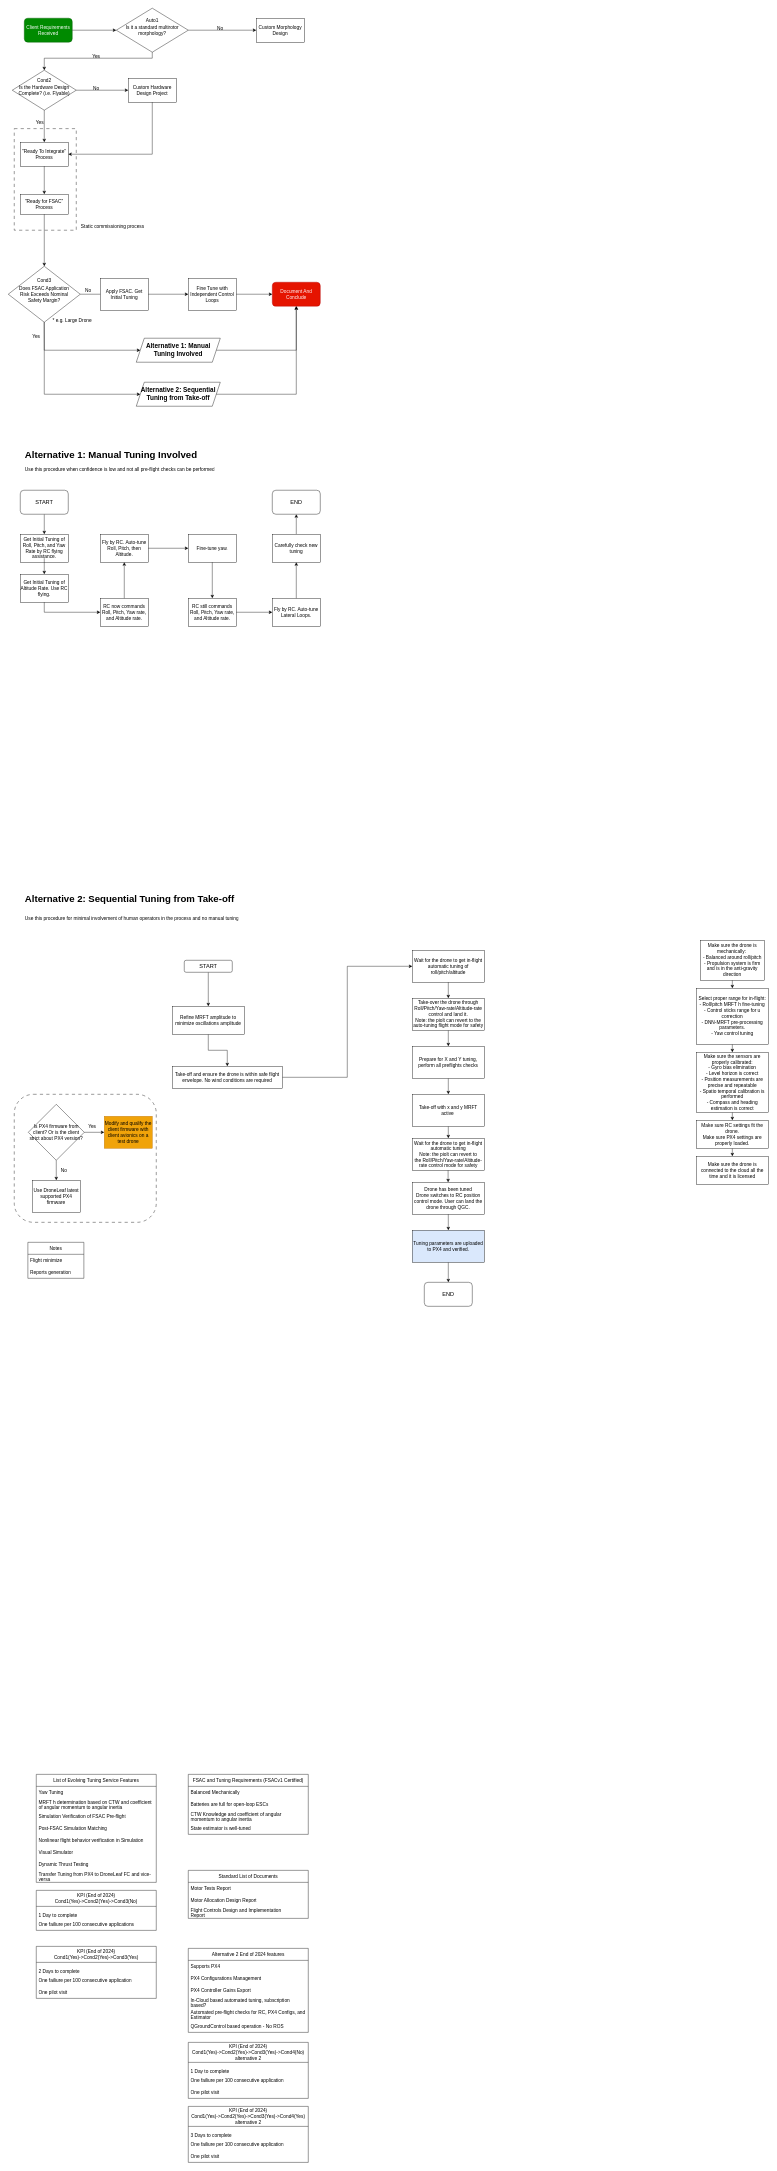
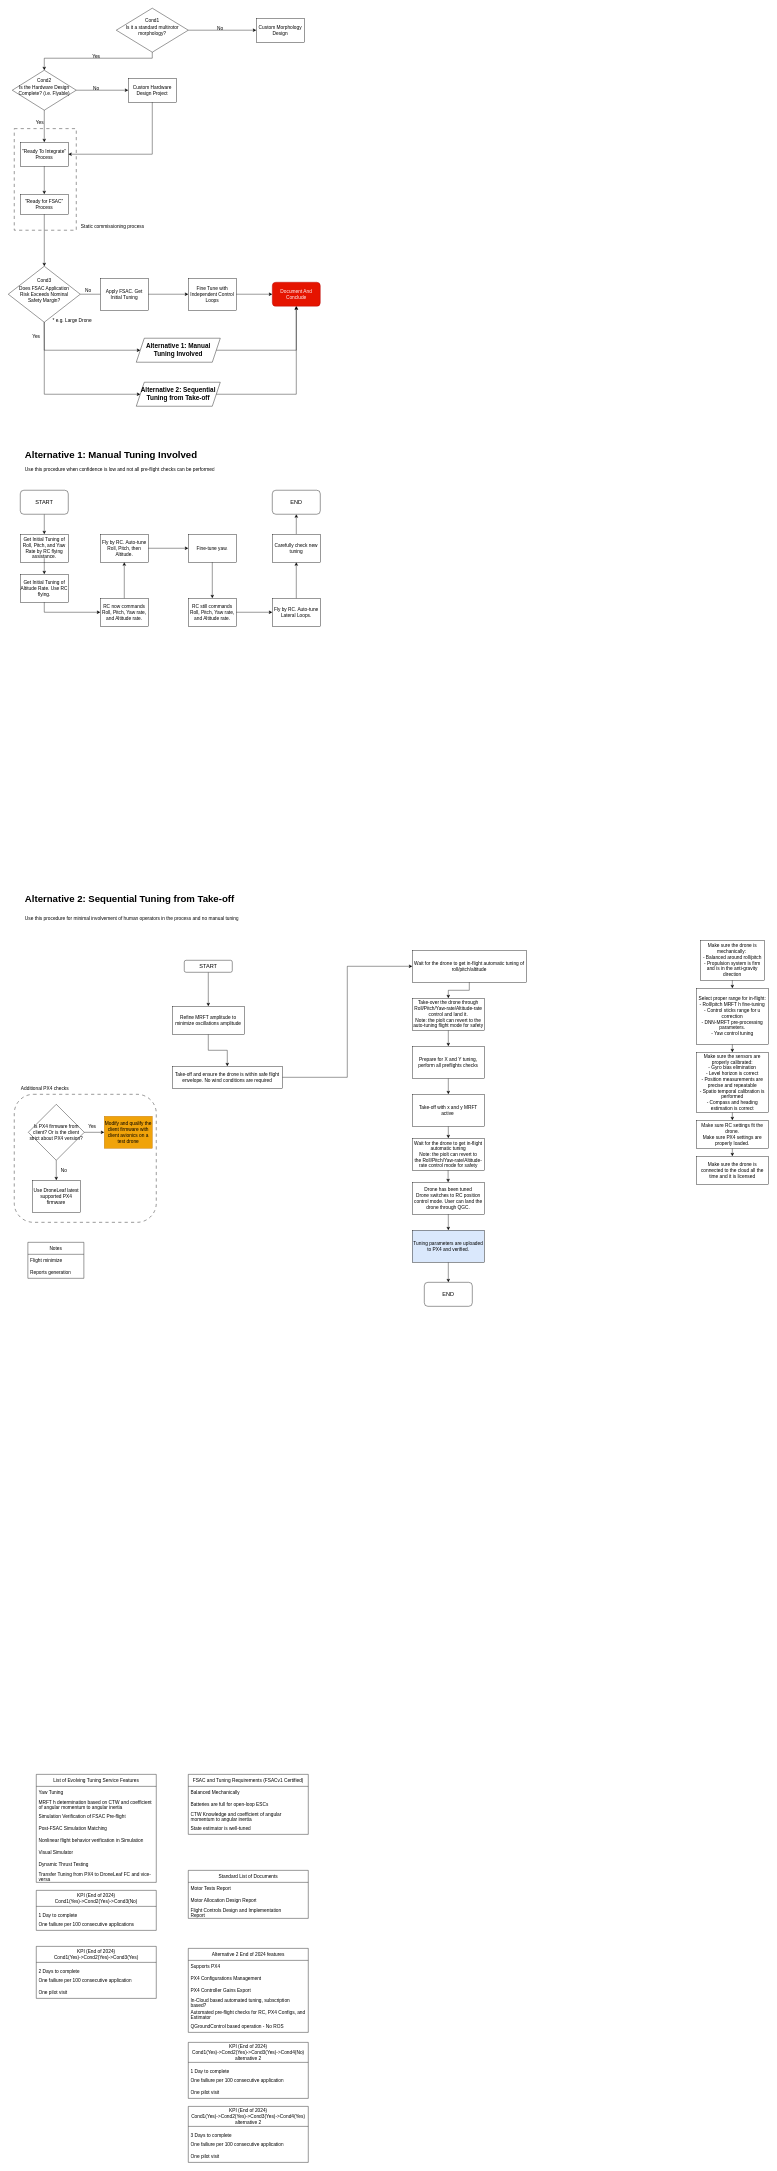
node "Auto1": label "Auto1" -> "Cond1"
node "Client Requirements Received": removed
edge "Client Requirements Received" -> "Is it a standard multirotor morphology?": removed
node "Wait for the drone to get in-flight automatic tuning of roll/pitch/altitude": size 72x32 -> 114x32
node "Additional PX4 checks": added
